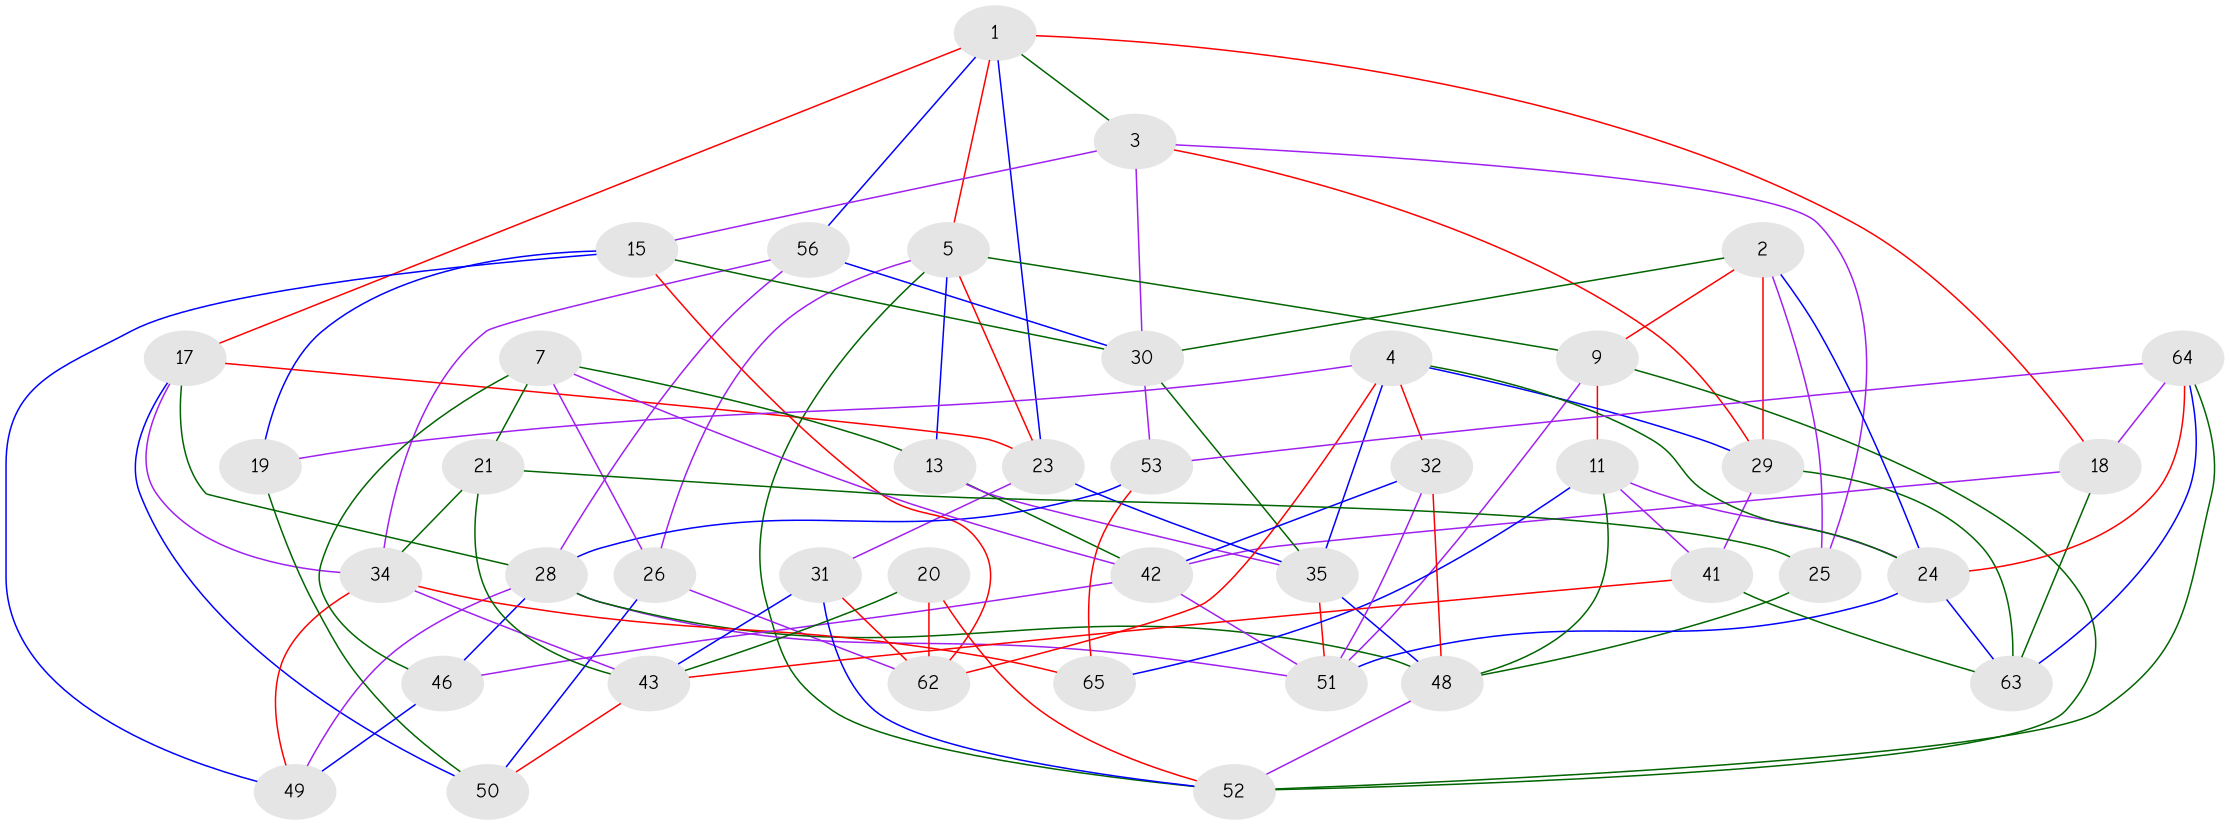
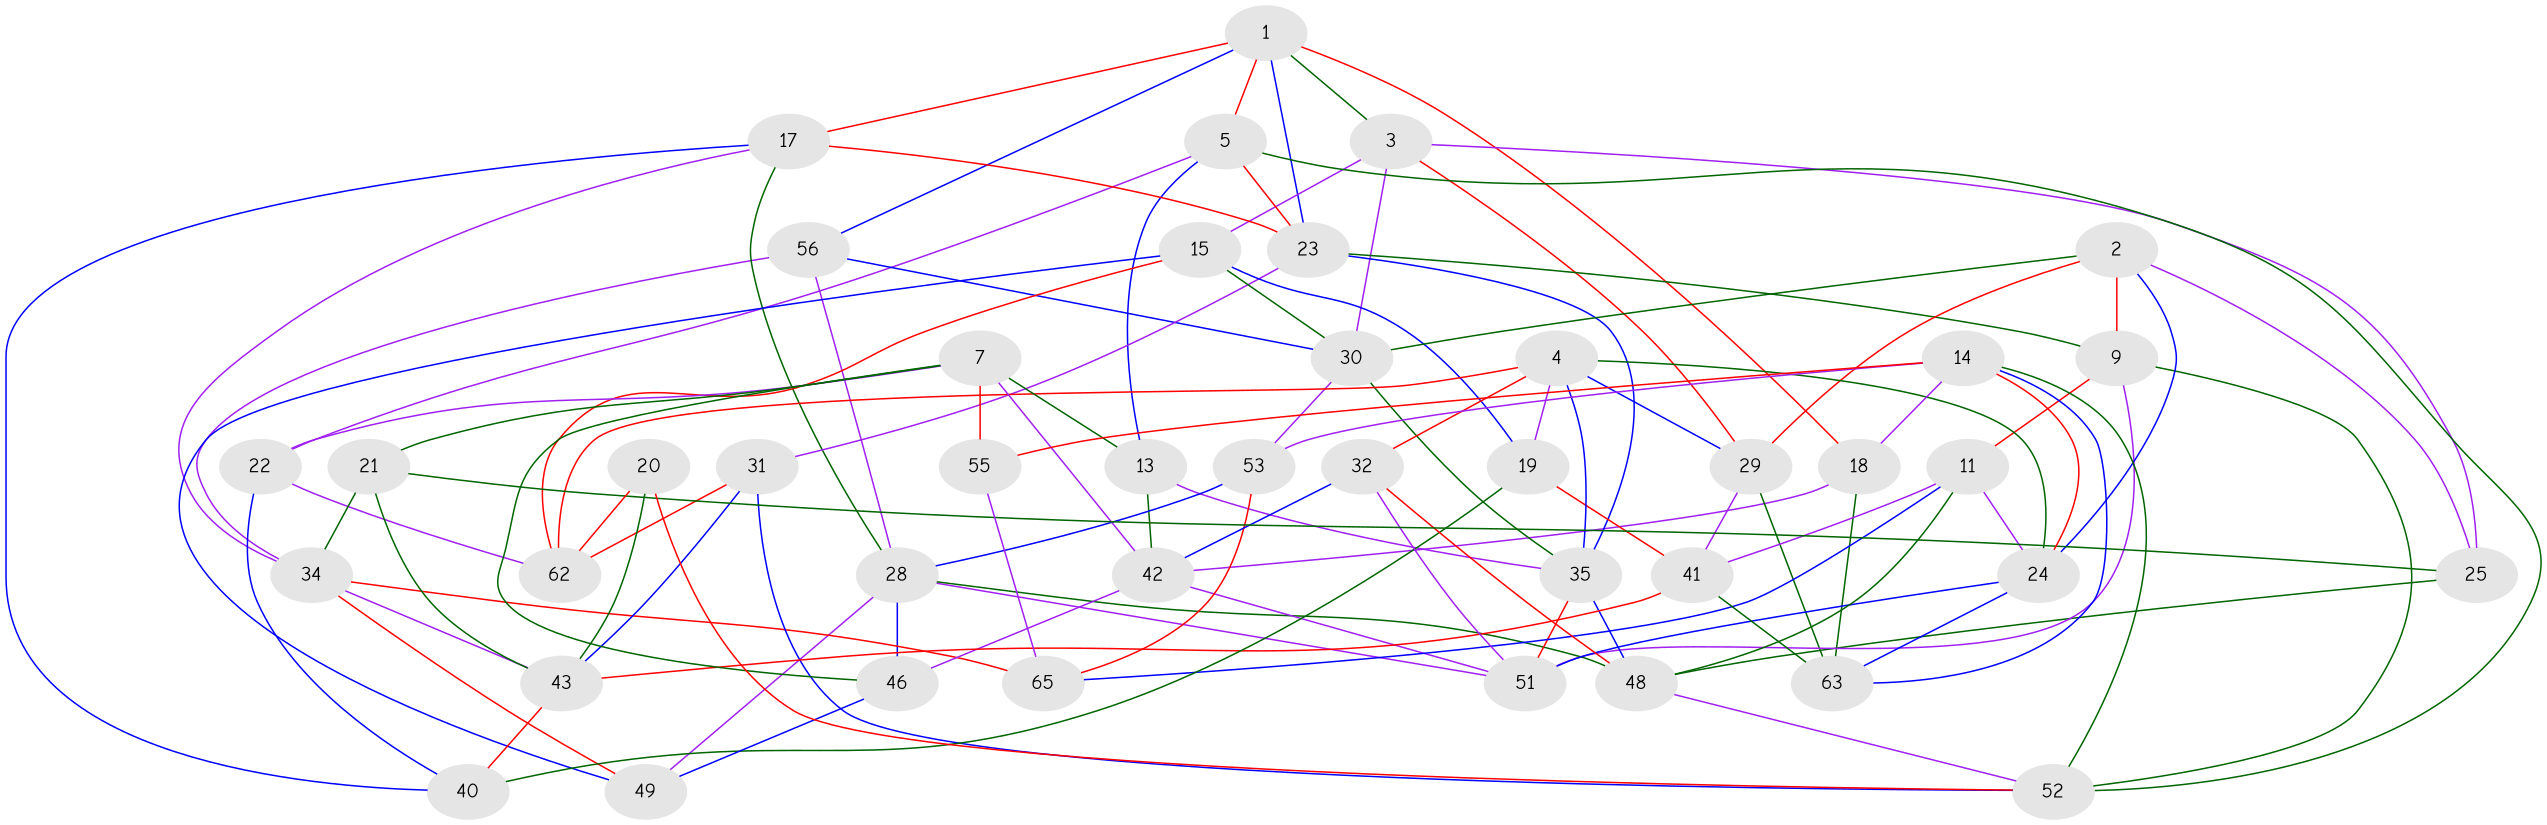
edge "5" -- "9": now "23" -- "9"
node "64": label "64" -> "14"
node "55": added
edge "19" -- "41": added
node "26": label "26" -> "22"
node "50": label "50" -> "40"
